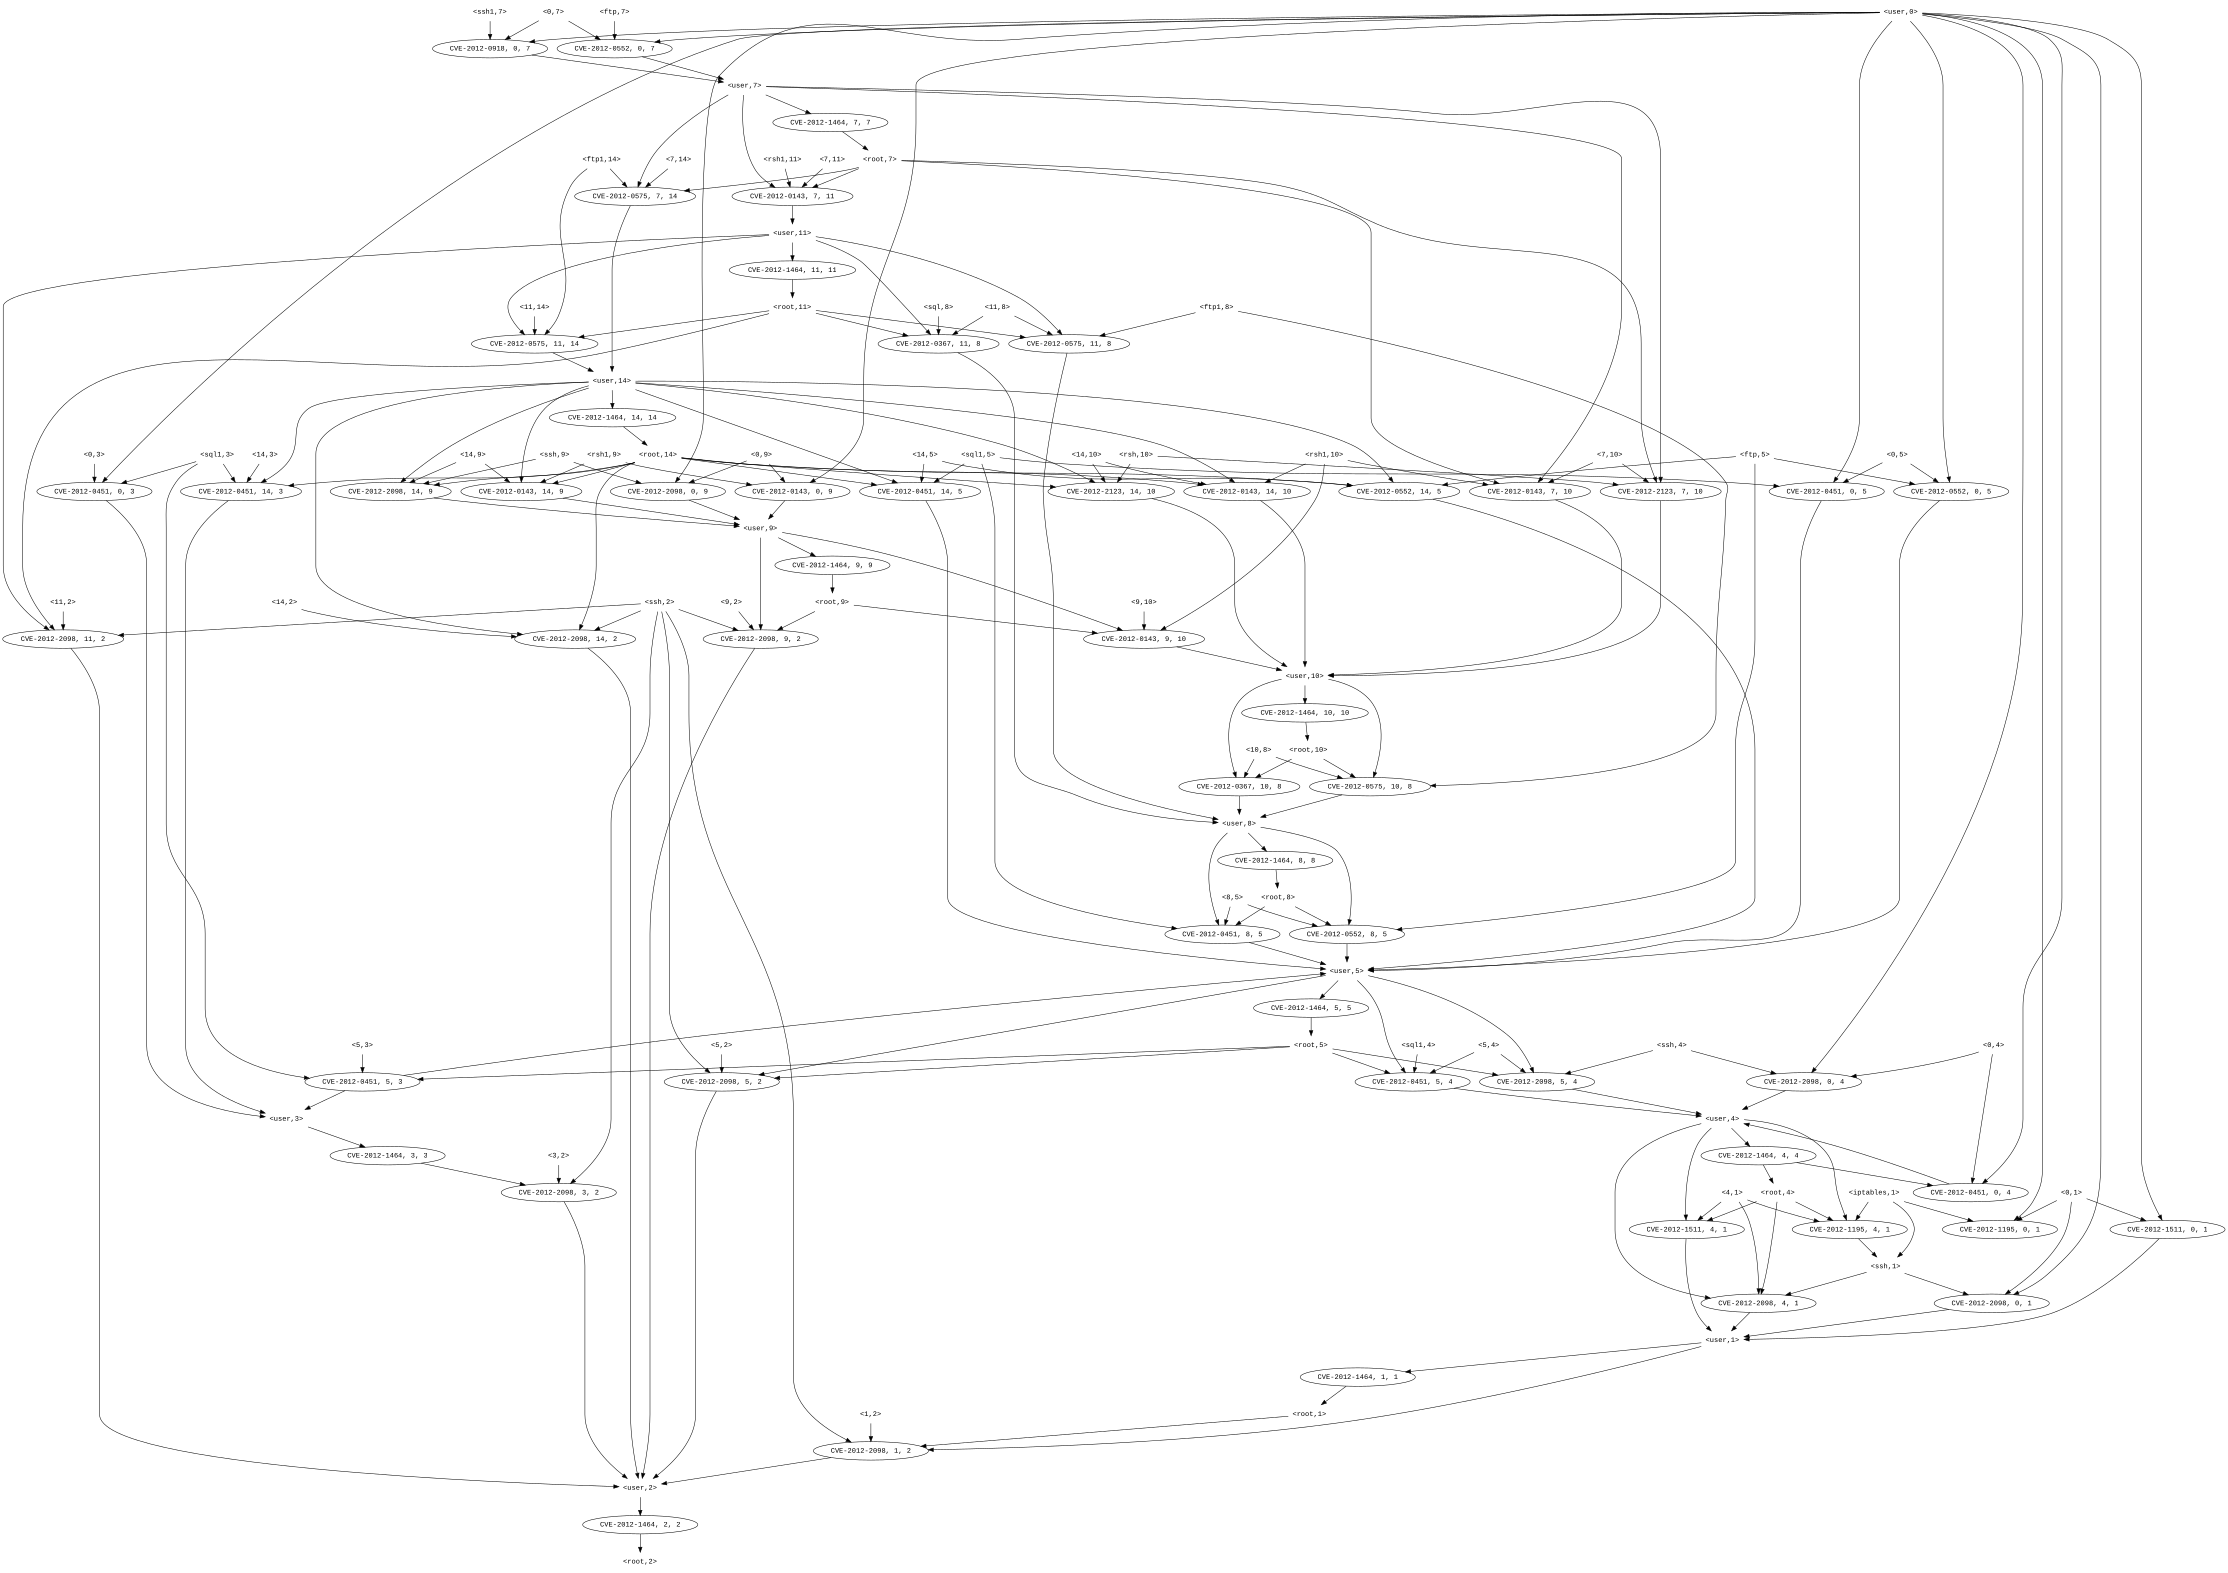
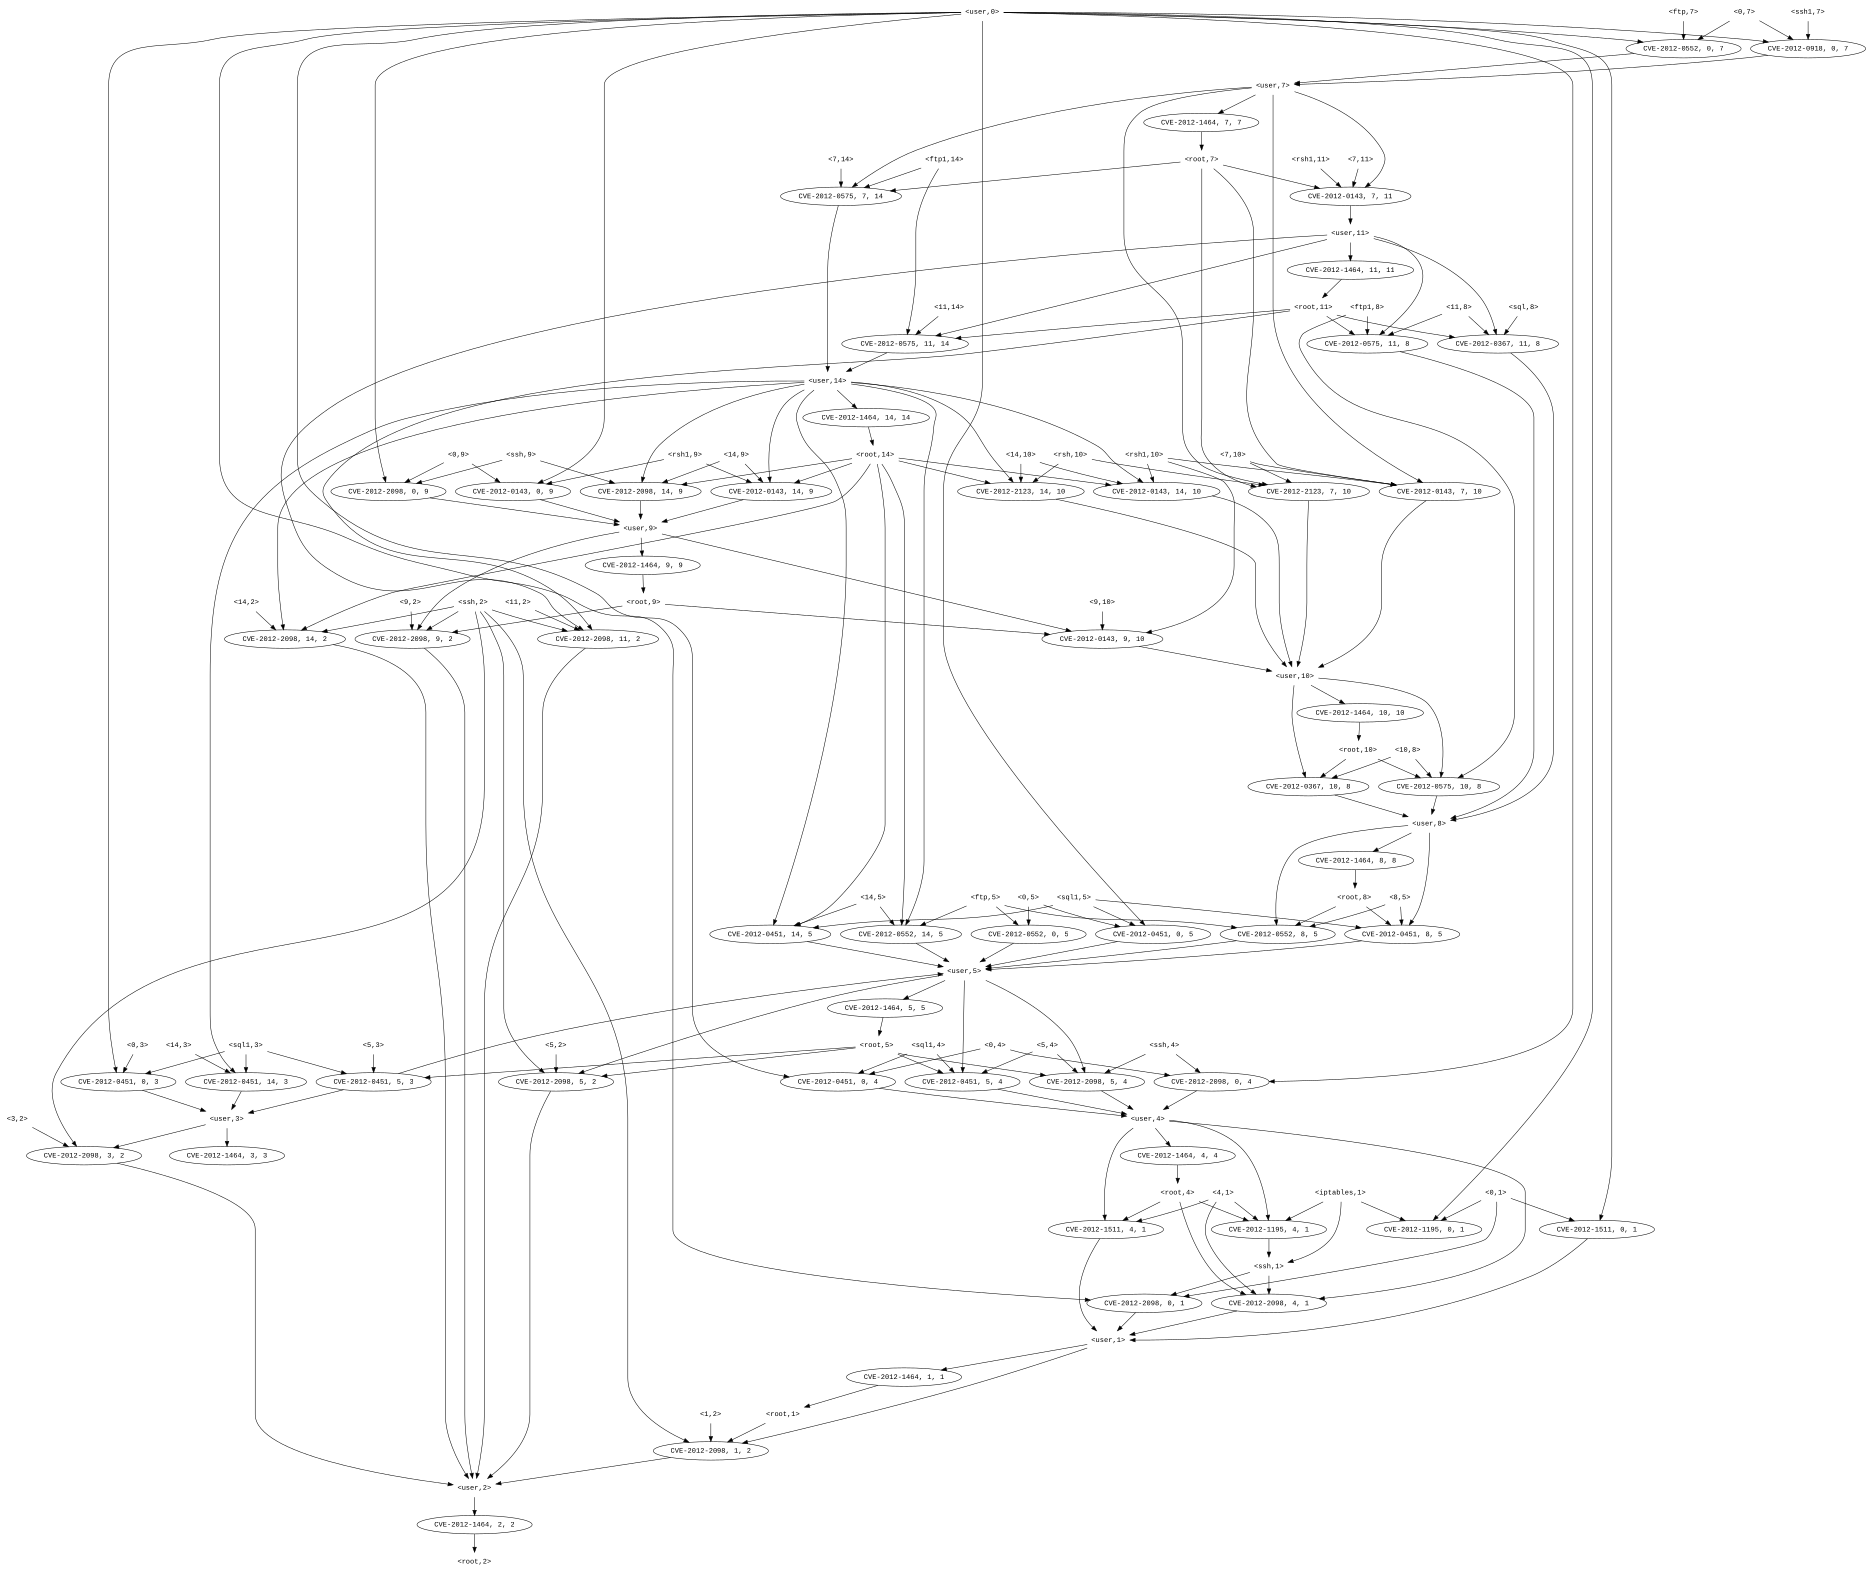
edge "<user,0>" -> "CVE-2012-0552, 0, 5": removed
edge "<root,14>" -> "CVE-2012-0451, 14, 3": removed
edge "CVE-2012-1464, 3, 3" -> "CVE-2012-2098, 3, 2": now "<user,3>" -> "CVE-2012-2098, 3, 2"
edge "CVE-2012-1464, 4, 4" -> "CVE-2012-0451, 0, 4": now "<sql1,4>" -> "CVE-2012-0451, 0, 4"
